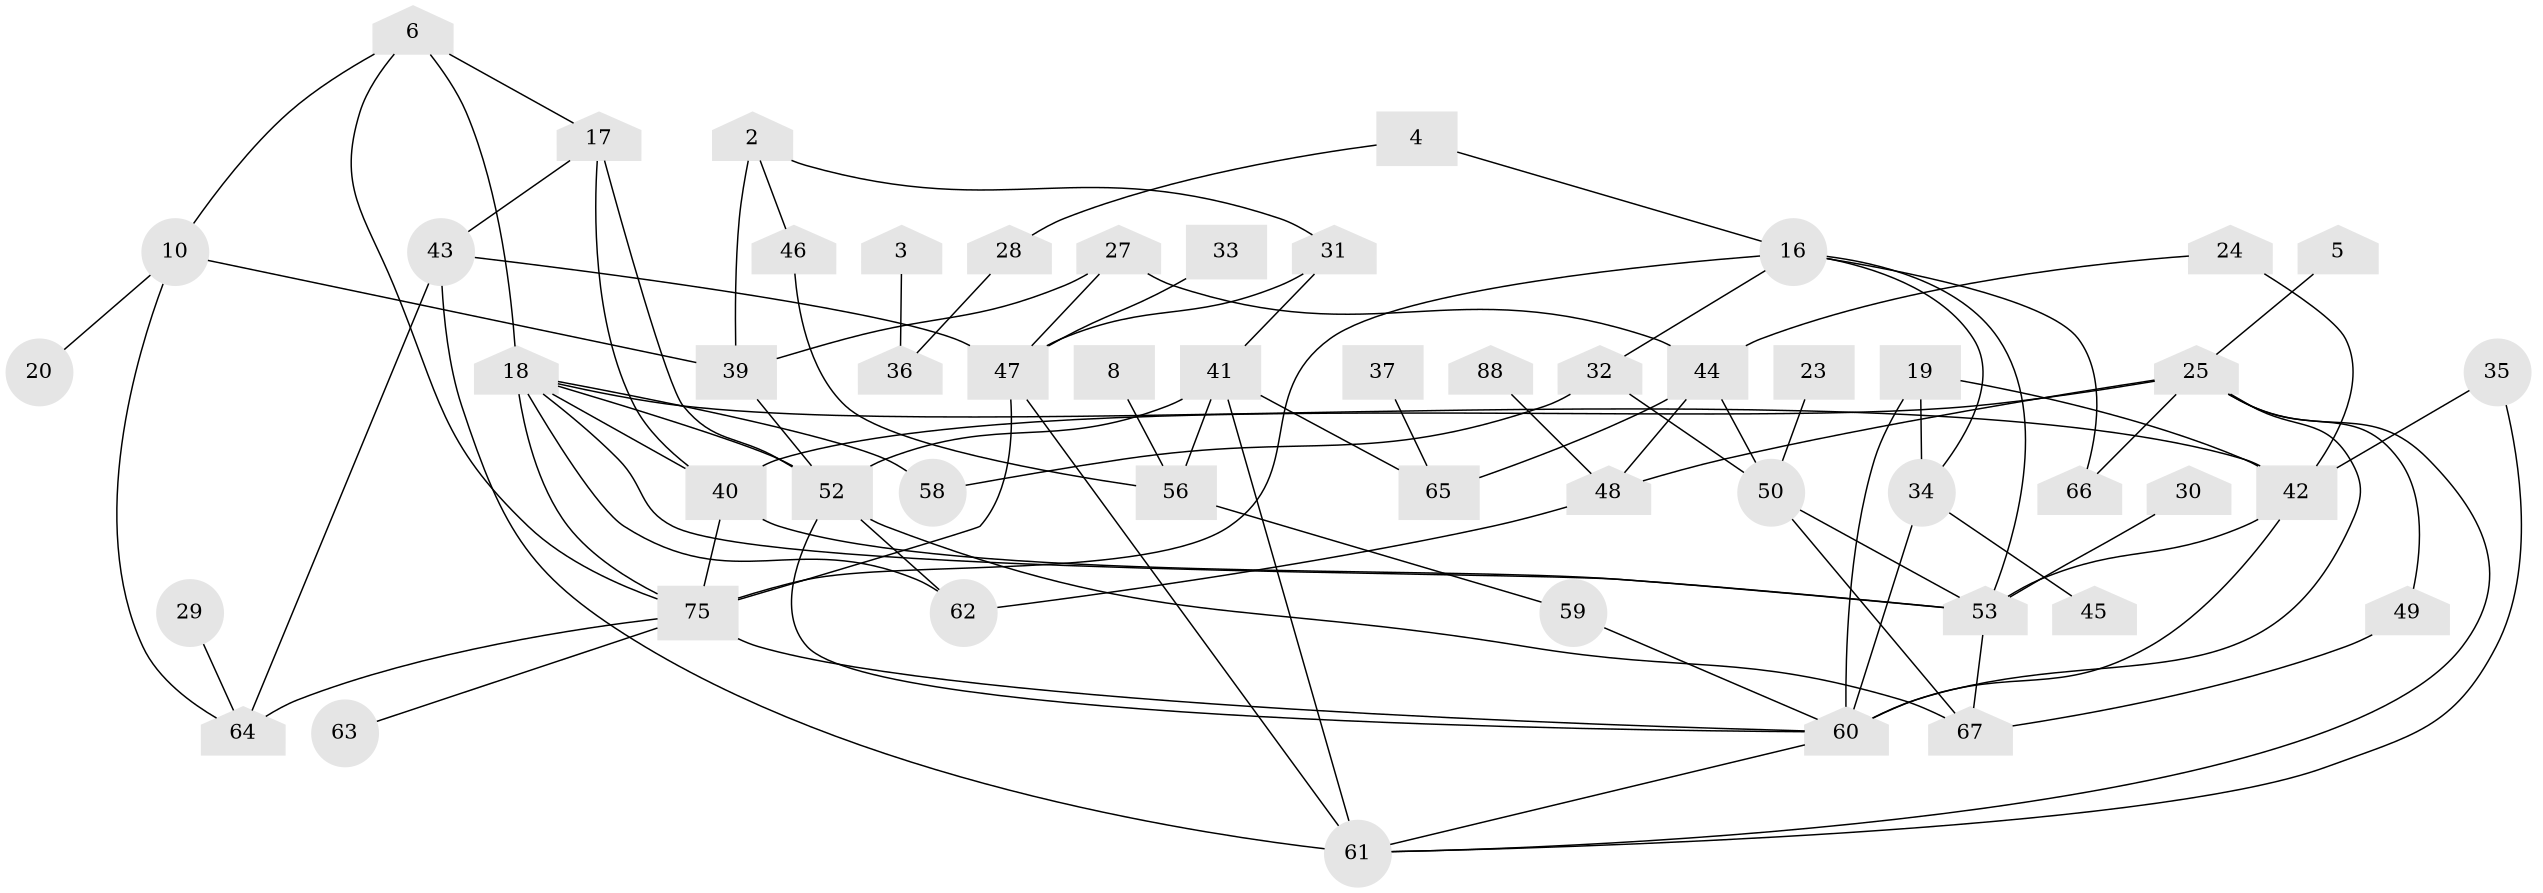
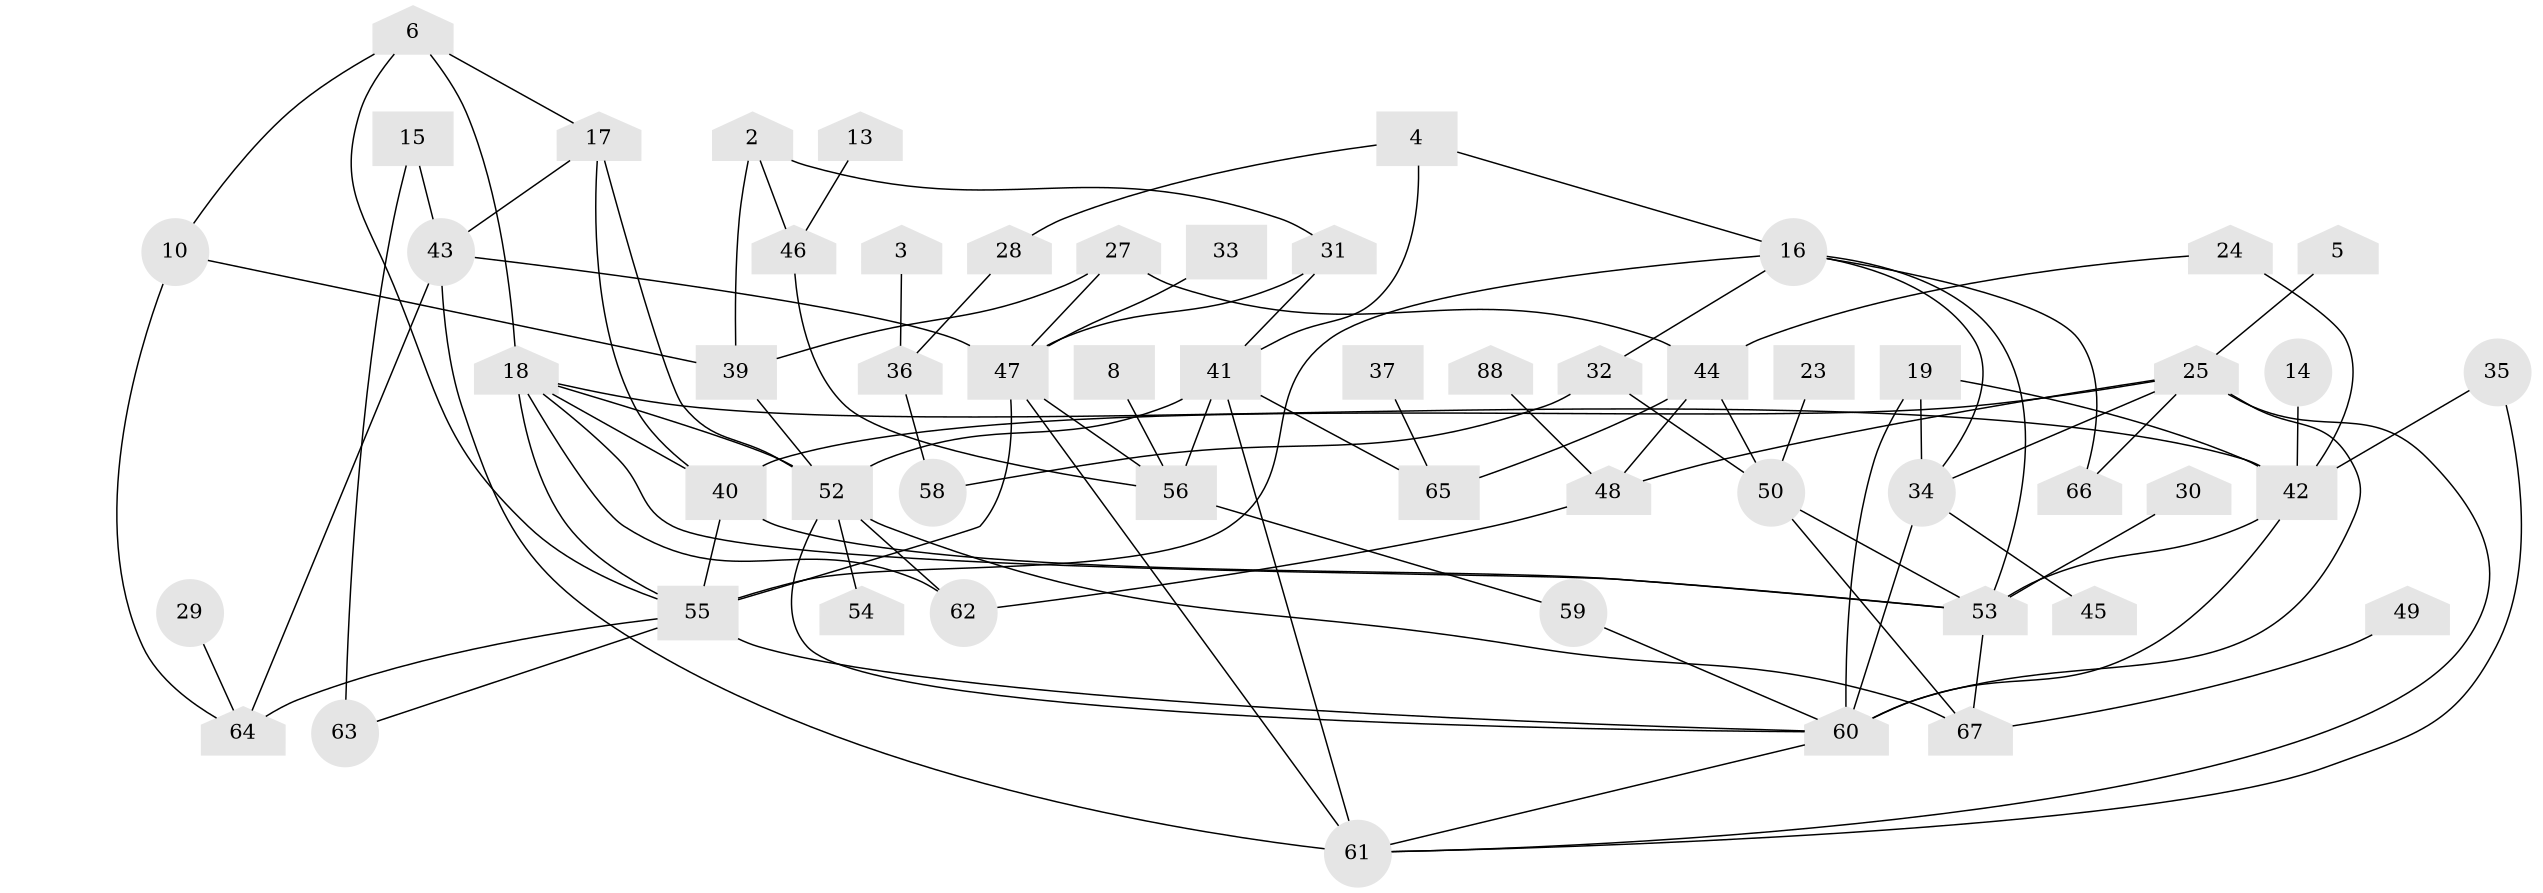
node "15": added
node "13": added
edge "4" -- "41": added
node "20": removed
node "14": added
edge "18" -- "58": now "36" -- "58"
edge "47" -- "56": added
edge "25" -- "49": now "25" -- "34"
node "75": label "75" -> "55"
node "54": added
